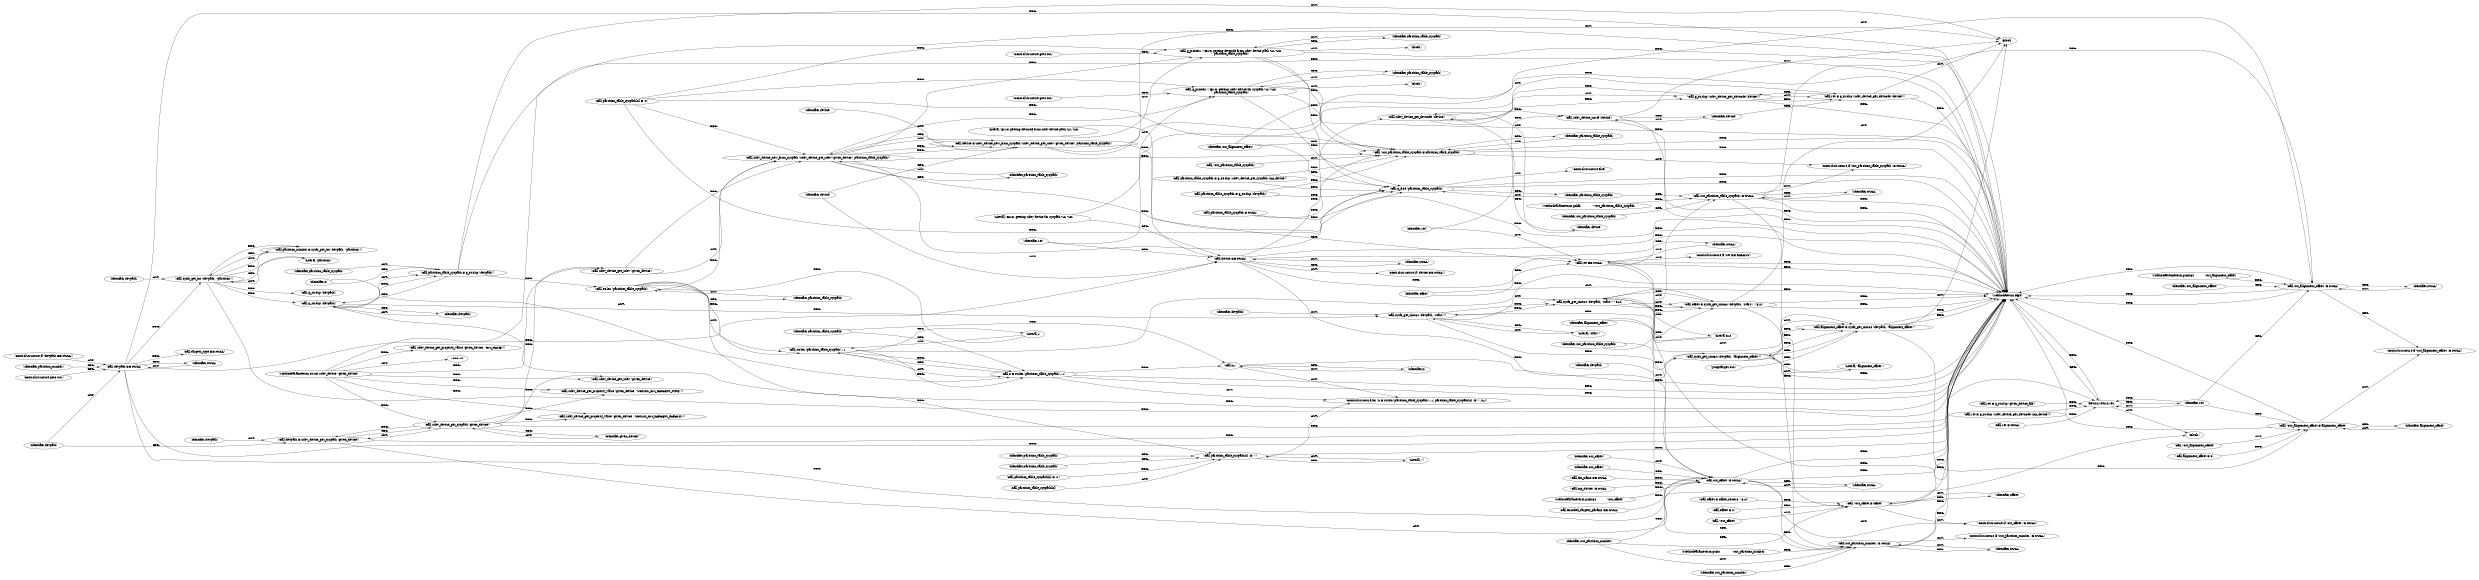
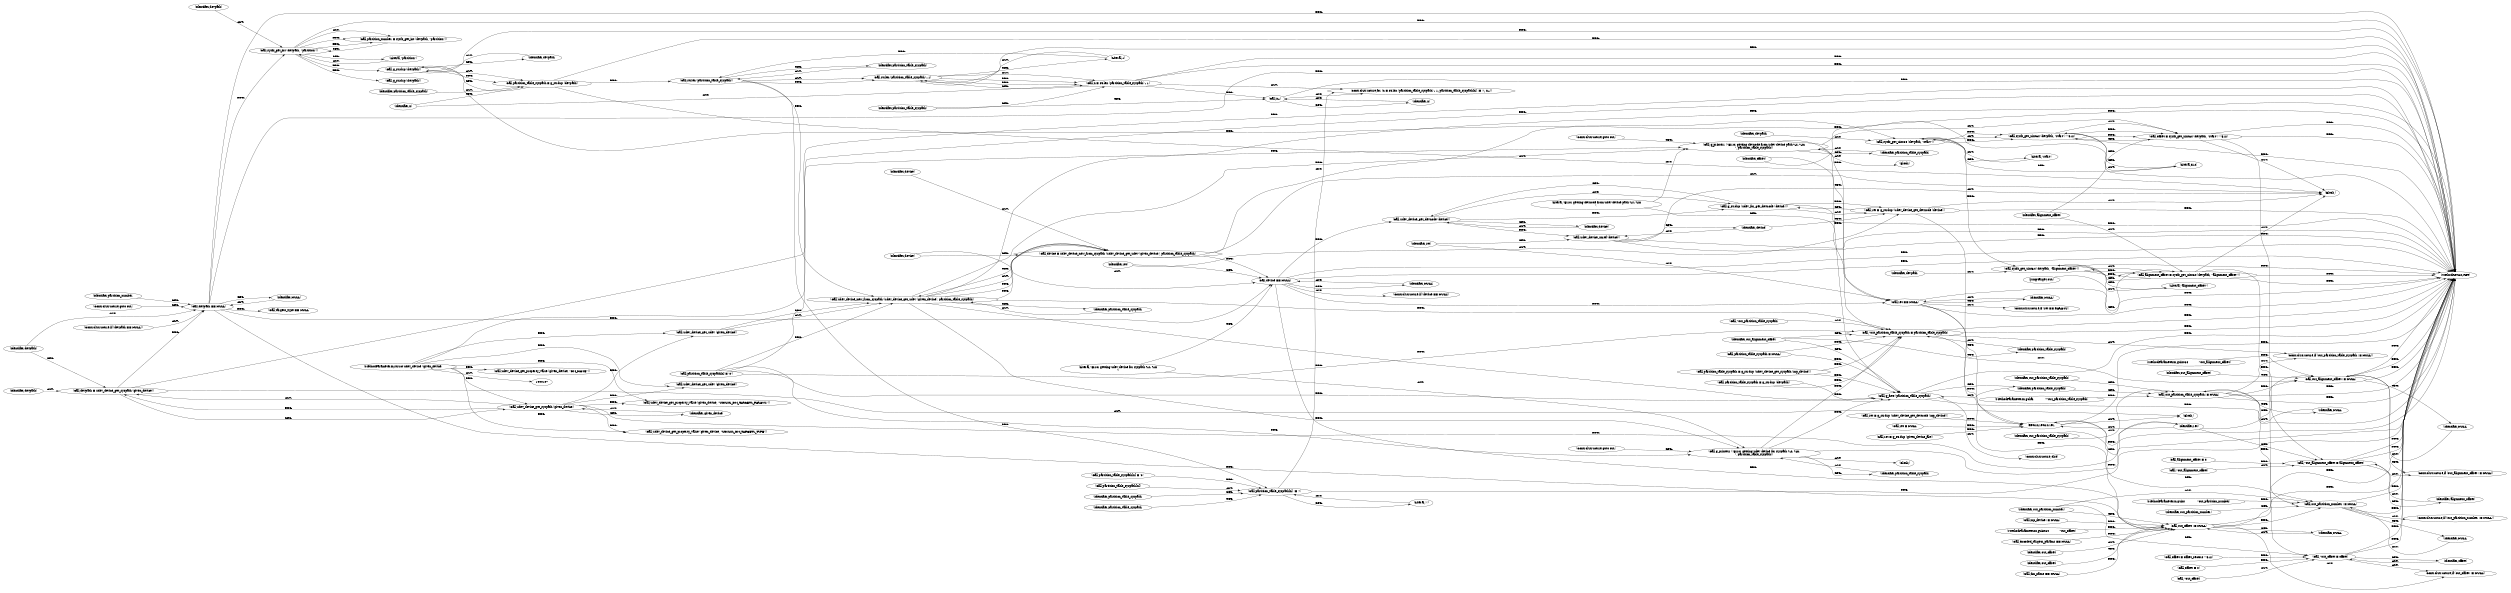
node "(Call,g_strdup (udev_device_get_devnode (device)))": label "(Call,g_strdup (udev_device_get_devnode (device)))" -> "(Call,g_strdup (udev_for_get_devnode (device)))"
edge "(MethodReturn,RET)" -> "(Return,return ret;)": now "(Call,ret = g_strdup (udev_device_get_devnode (device)))" -> "(Return,return ret;)"
edge "(Call,devpath = udev_device_get_syspath (given_device))" -> "(Call,devpath == NULL)": added, label "DDG:"
